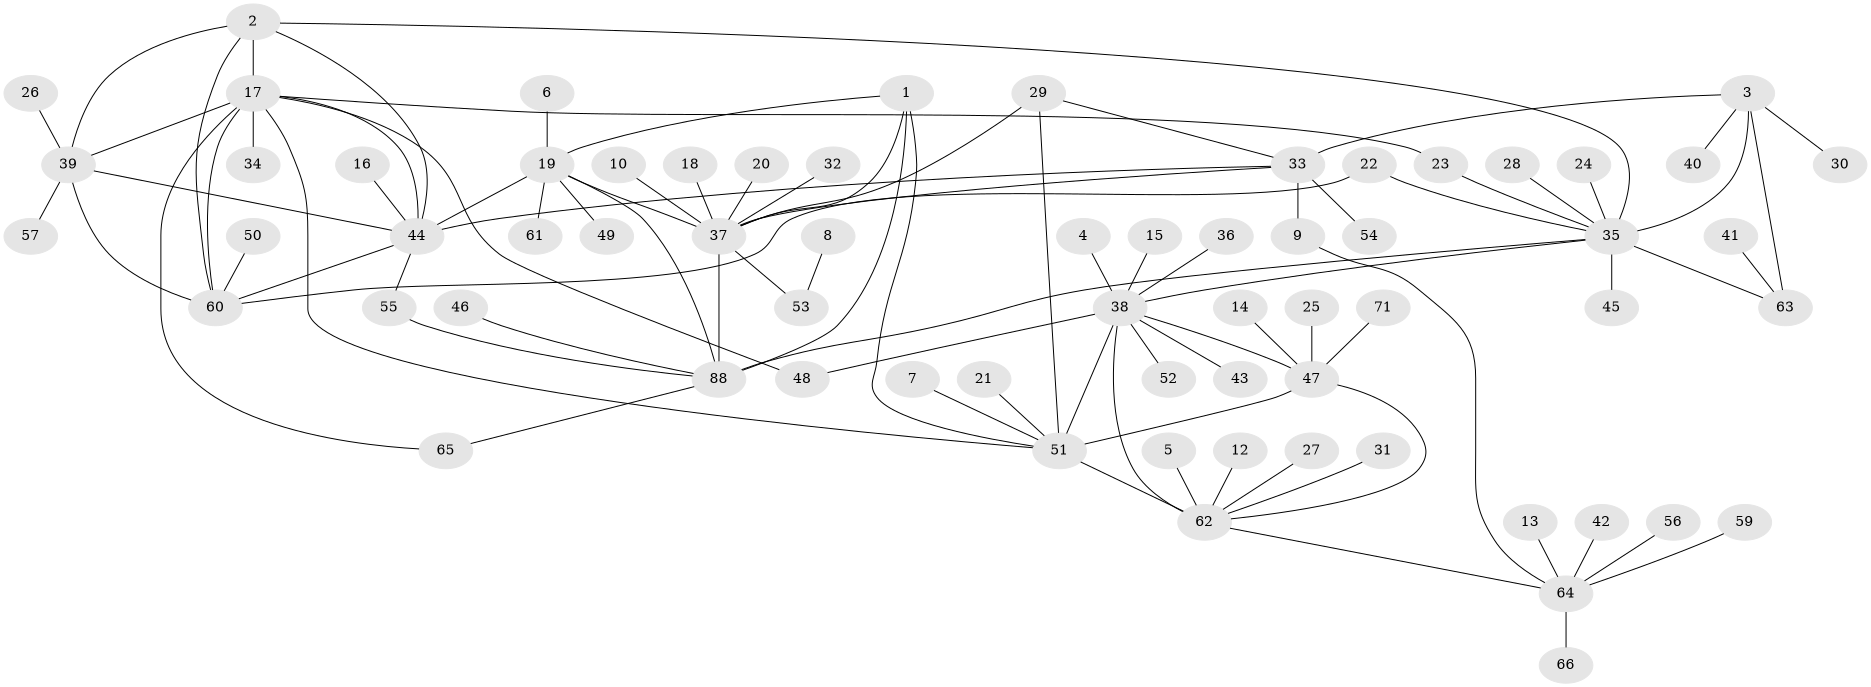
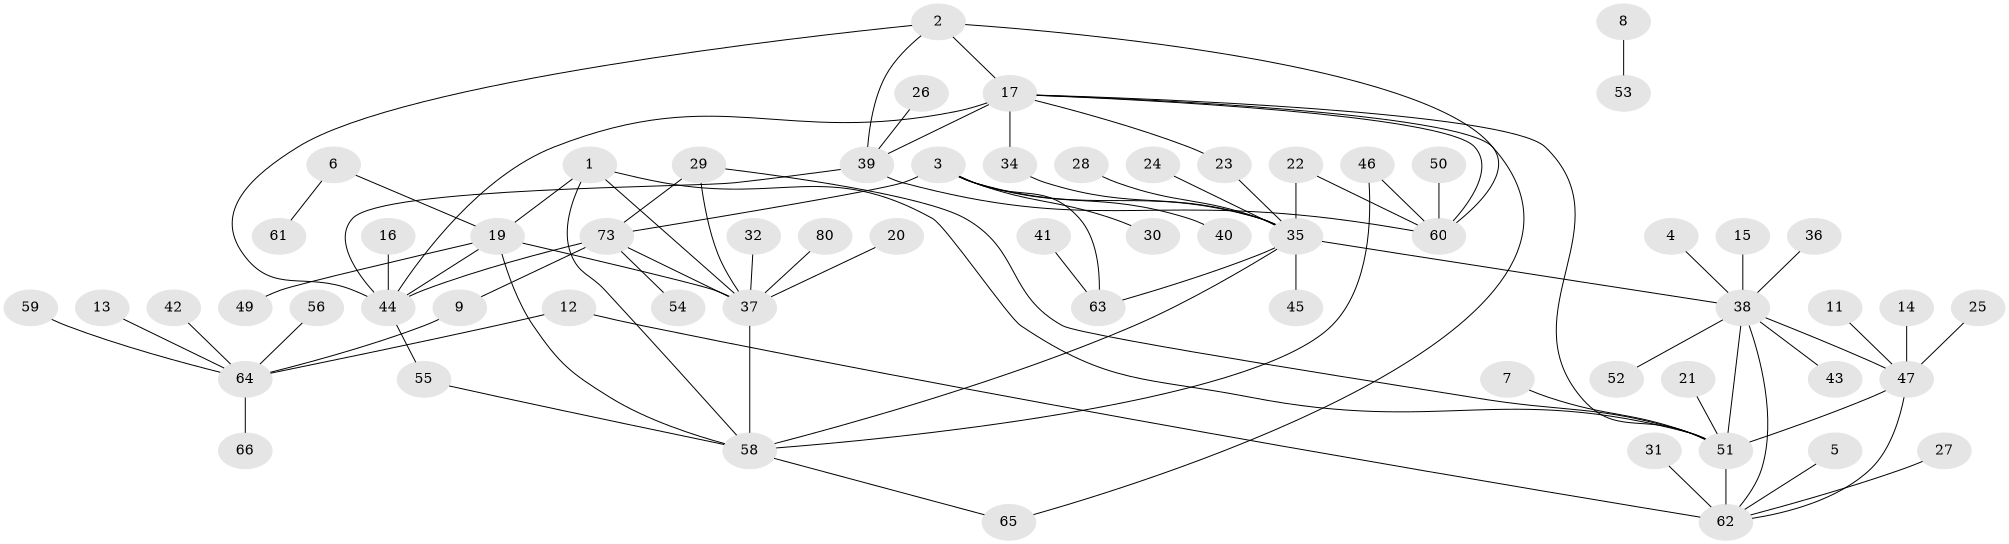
edge "2" -- "35": now "34" -- "35"
node "10": label "10" -> "80"
node "18": removed
node "33": label "33" -> "73"
edge "19" -- "61": now "6" -- "61"
node "57": removed
edge "44" -- "60": now "46" -- "60"
edge "37" -- "53": removed
node "71": label "71" -> "11"
node "88": label "88" -> "58"
node "48": removed
edge "62" -- "64": now "12" -- "64"
